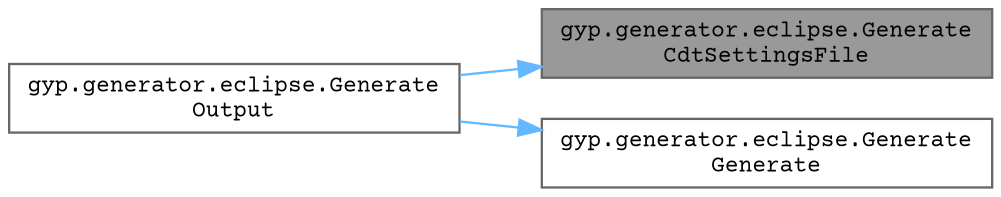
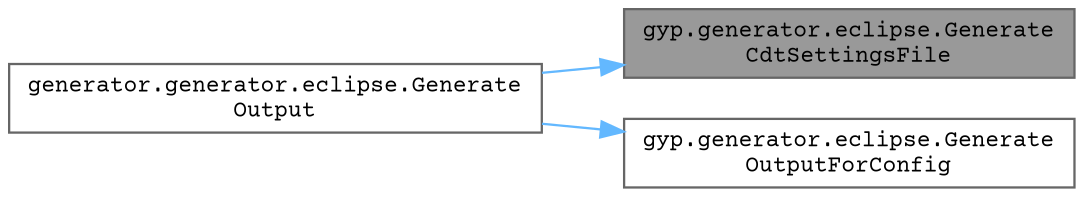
node "gyp.generator.eclipse.Generate Output": label "gyp.generator.eclipse.Generate Output" -> "generator.generator.eclipse.Generate Output"
node "gyp.generator.eclipse.Generate Generate": label "gyp.generator.eclipse.Generate Generate" -> "gyp.generator.eclipse.Generate OutputForConfig"
